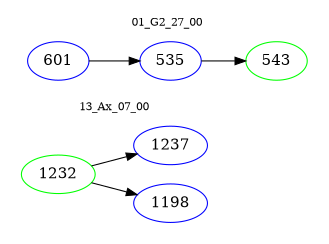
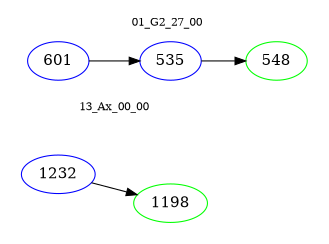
node "543": label "543" -> "548"
cluster "13_Ax_07_00": label "13_Ax_07_00" -> "13_Ax_00_00"
node "1237": removed
node "1232": color green -> blue
node "1198": color blue -> green
